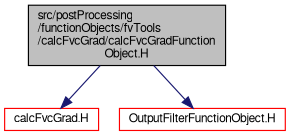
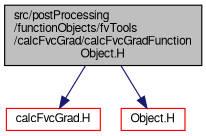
node "OutputFilterFunctionObject.H": label "OutputFilterFunctionObject.H" -> "Object.H"
